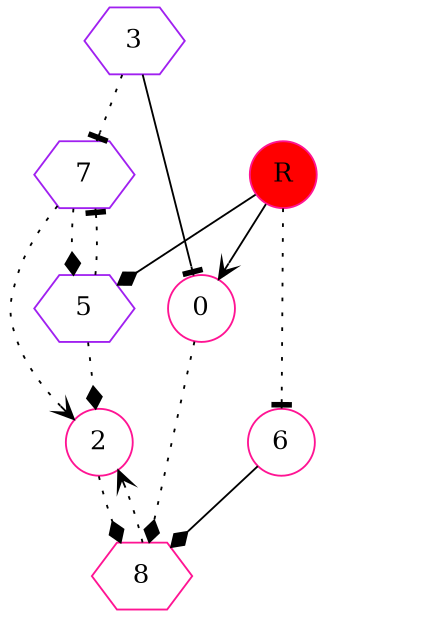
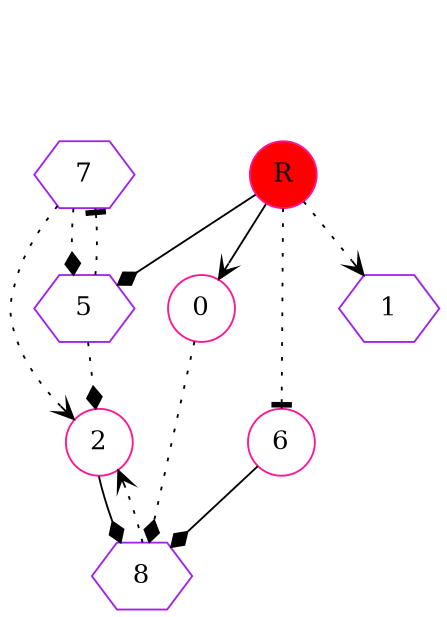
node "3": removed
node "1": added
edge "2" -> "8": style dotted -> solid
node "8": color deeppink -> purple
